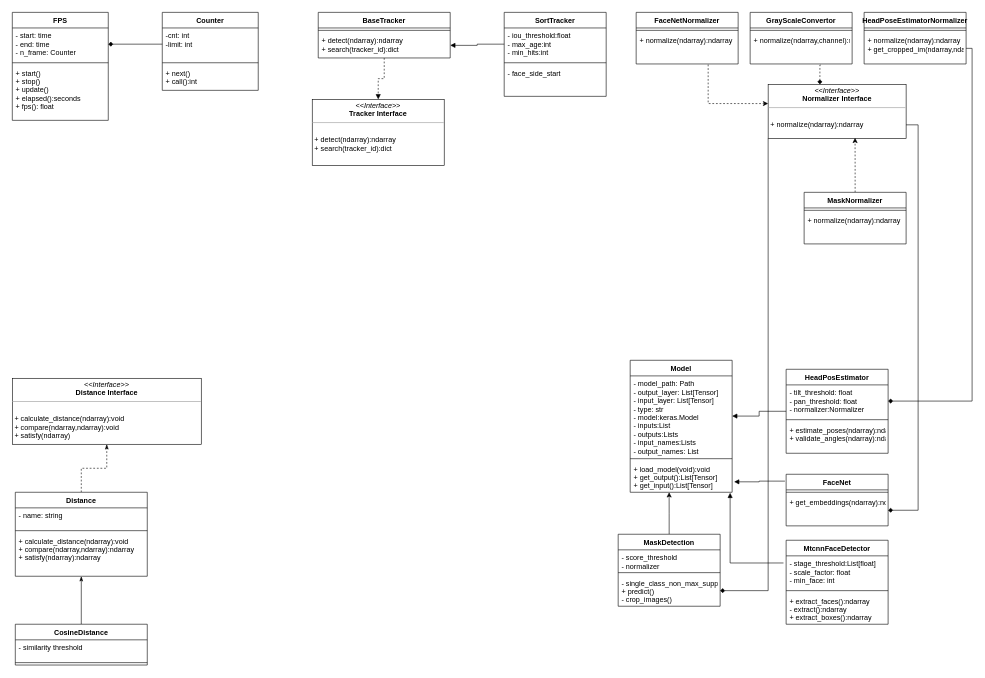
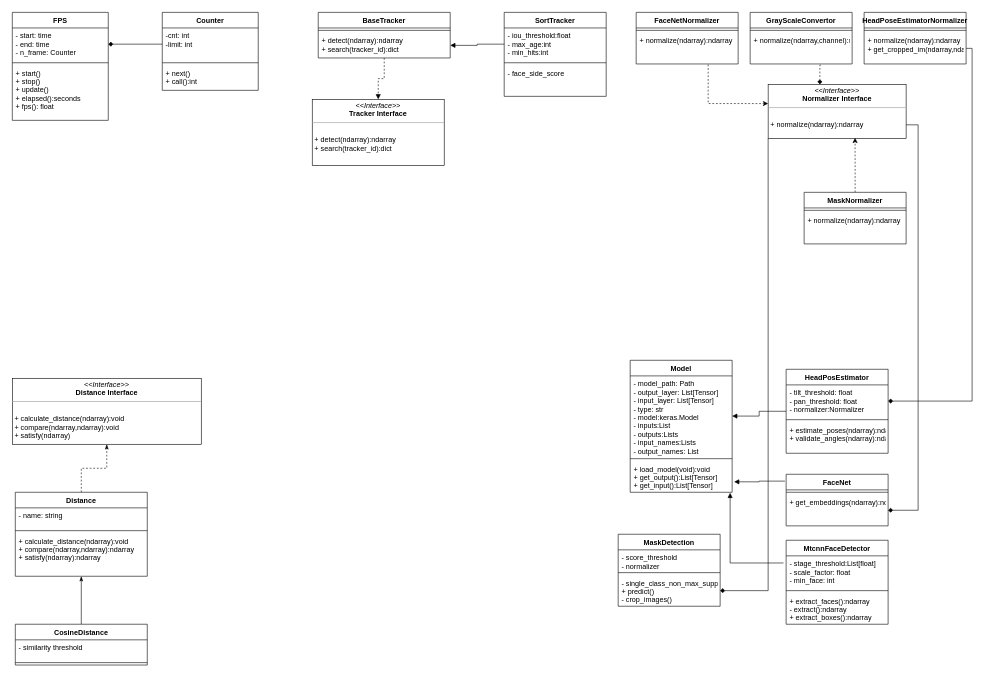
node "- face_side_start": label "- face_side_start" -> "- face_side_score"
edge "MaskDetection" -> "+ load_model(void):void + get_output():List[Tensor] + get_input():List[Tensor]": removed
